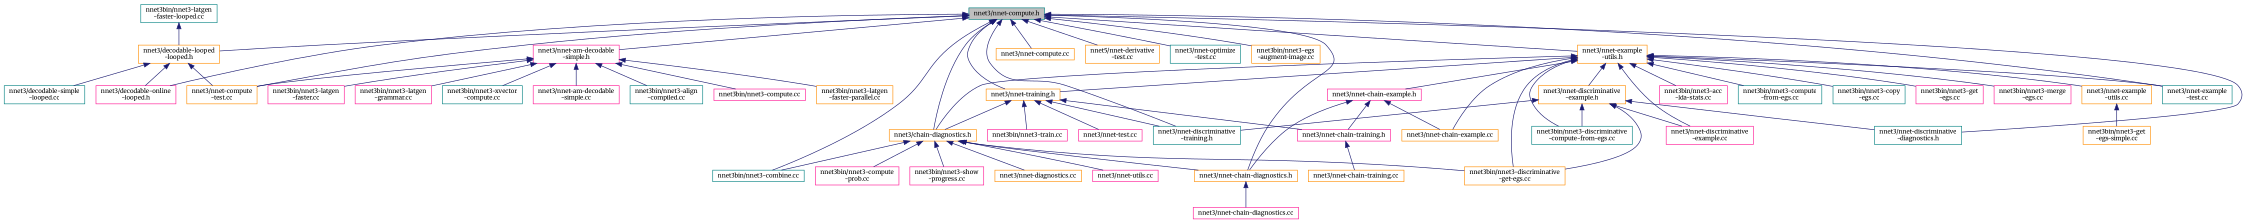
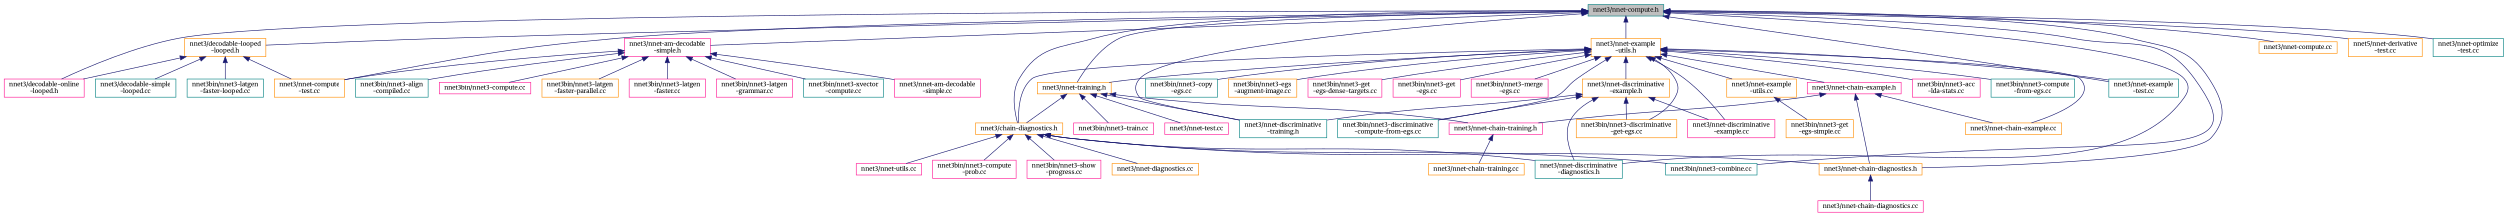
edge "nnet3bin/nnet3-egs -augment-image.cc" -> "nnet3/nnet-compute.h": now "nnet3bin/nnet3-egs -augment-image.cc" -> "nnet3/nnet-example -utils.h"
edge "nnet3/decodable-looped -looped.h" -> "nnet3bin/nnet3-latgen -faster-looped.cc": reversed
node "nnet3bin/nnet3-get -egs-dense-targets.cc": added
edge "nnet3bin/nnet3-discriminative -get-egs.cc" -> "nnet3/chain-diagnostics.h": now "nnet3/nnet-discriminative -diagnostics.h" -> "nnet3/chain-diagnostics.h"
